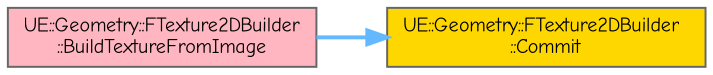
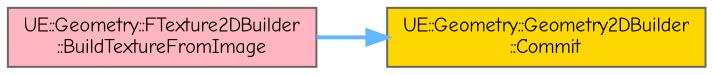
node "UE::Geometry::FTexture2DBuilder ::Commit": label "UE::Geometry::FTexture2DBuilder ::Commit" -> "UE::Geometry::Geometry2DBuilder ::Commit"
